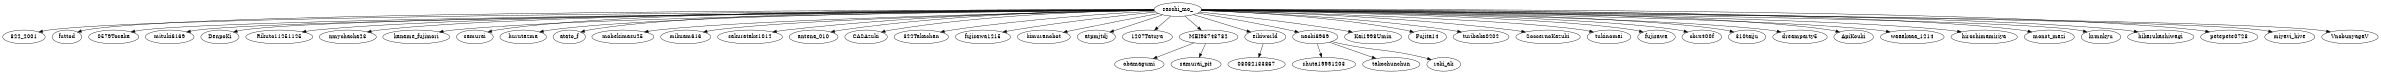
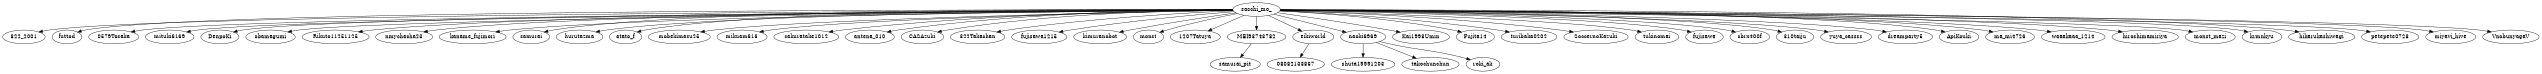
node "atpmjtdj": label "atpmjtdj" -> "monst"
node "yuya_cassss": added
node "ma_mi4726": added
edge "MEI93743782" -> "obamagumi": now "sacchi_mo_" -> "obamagumi"
